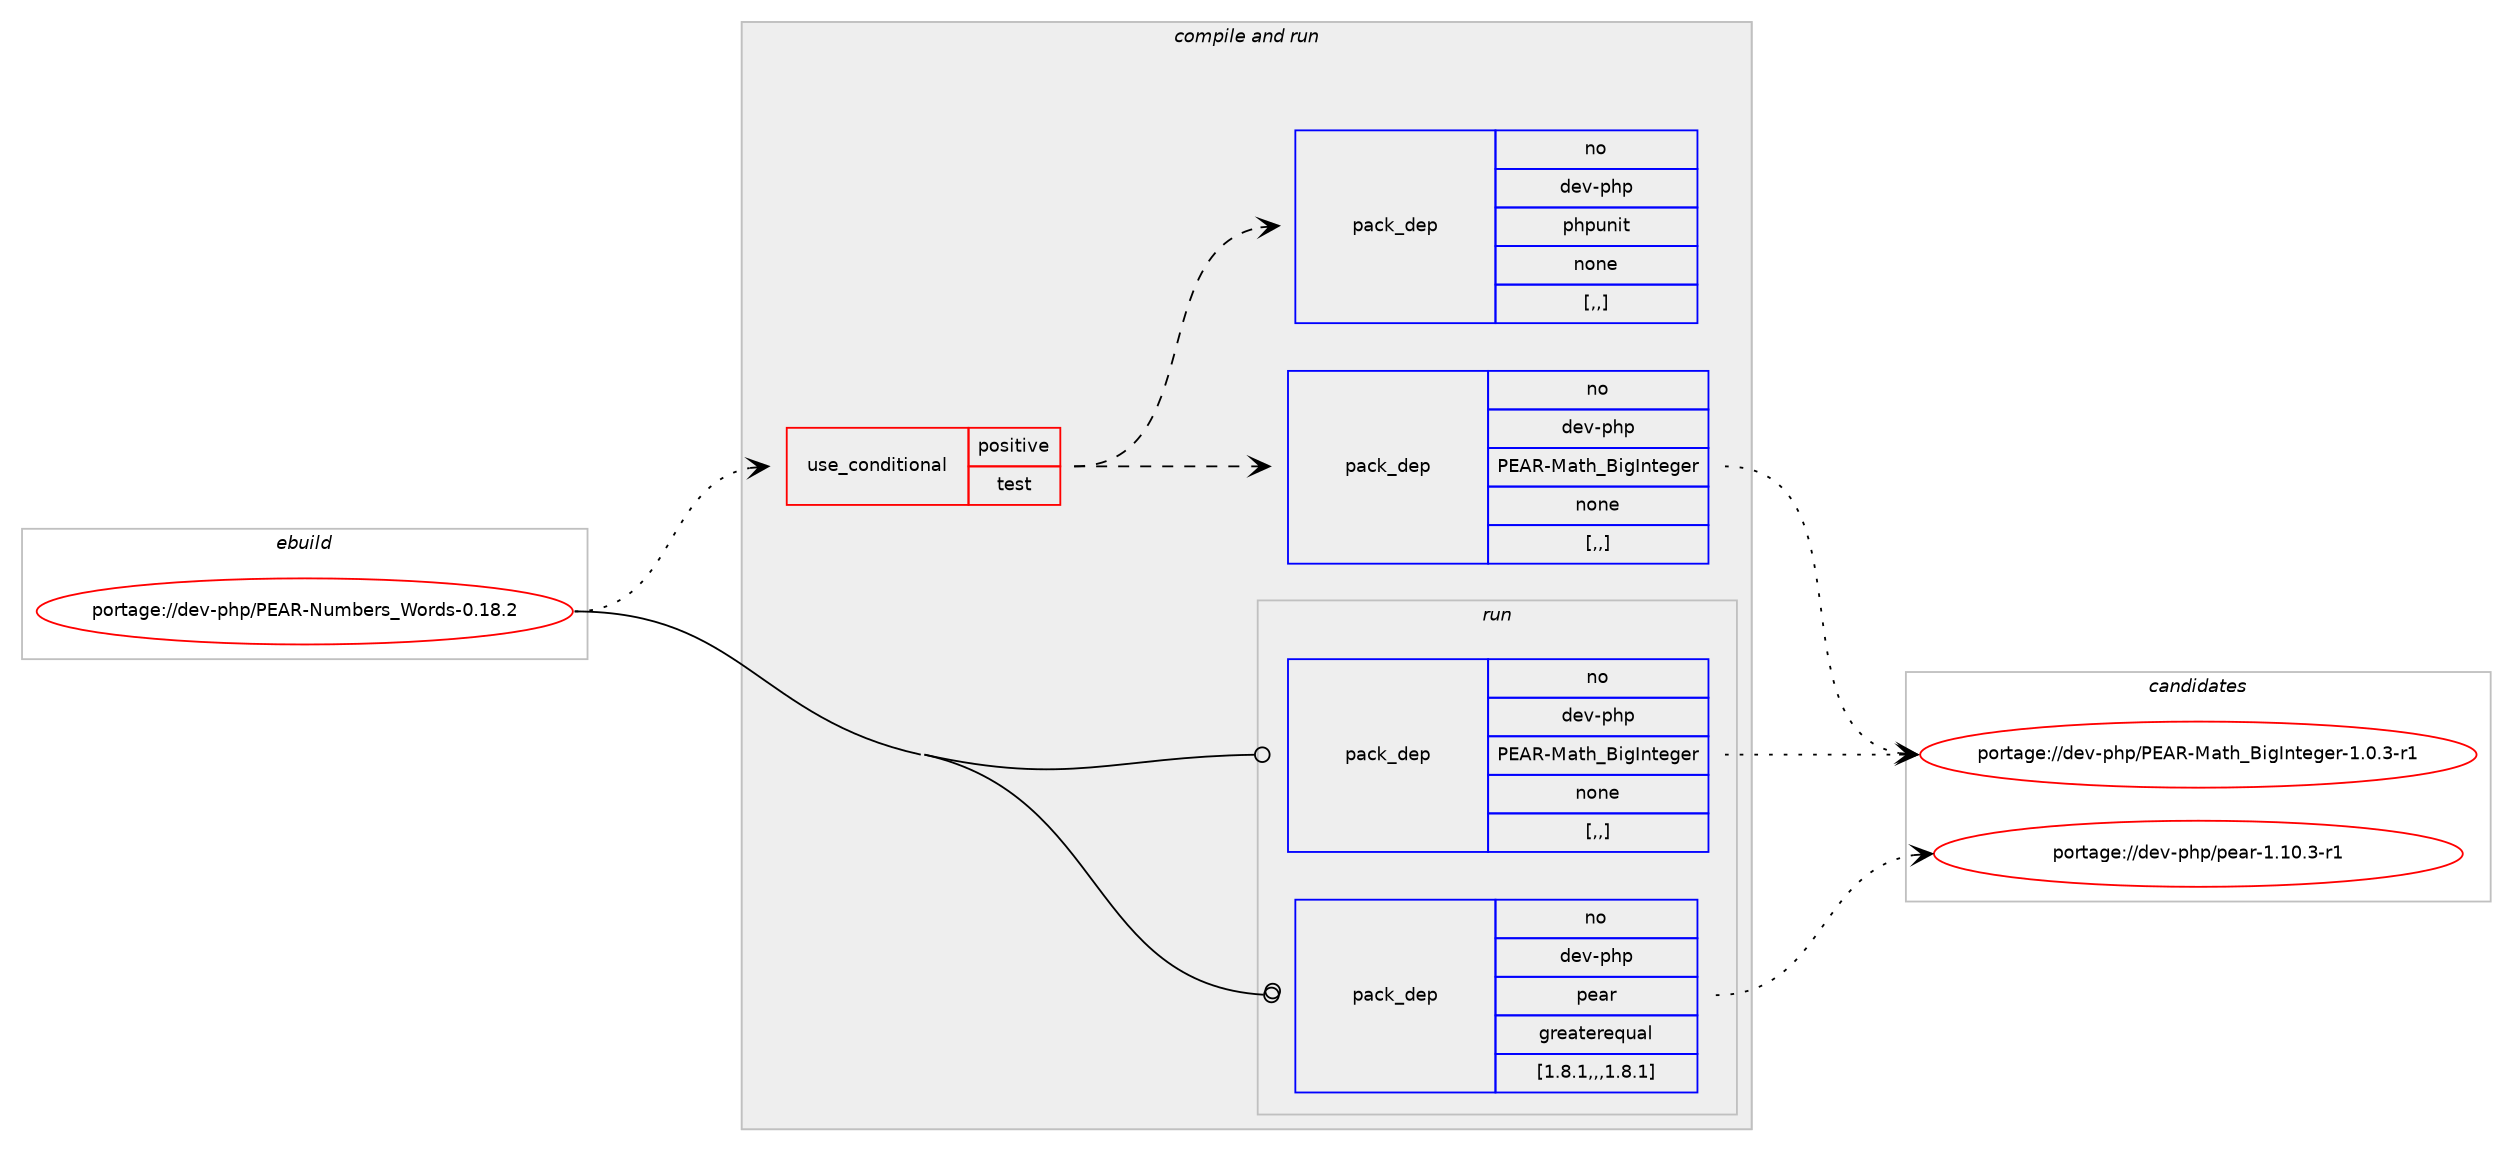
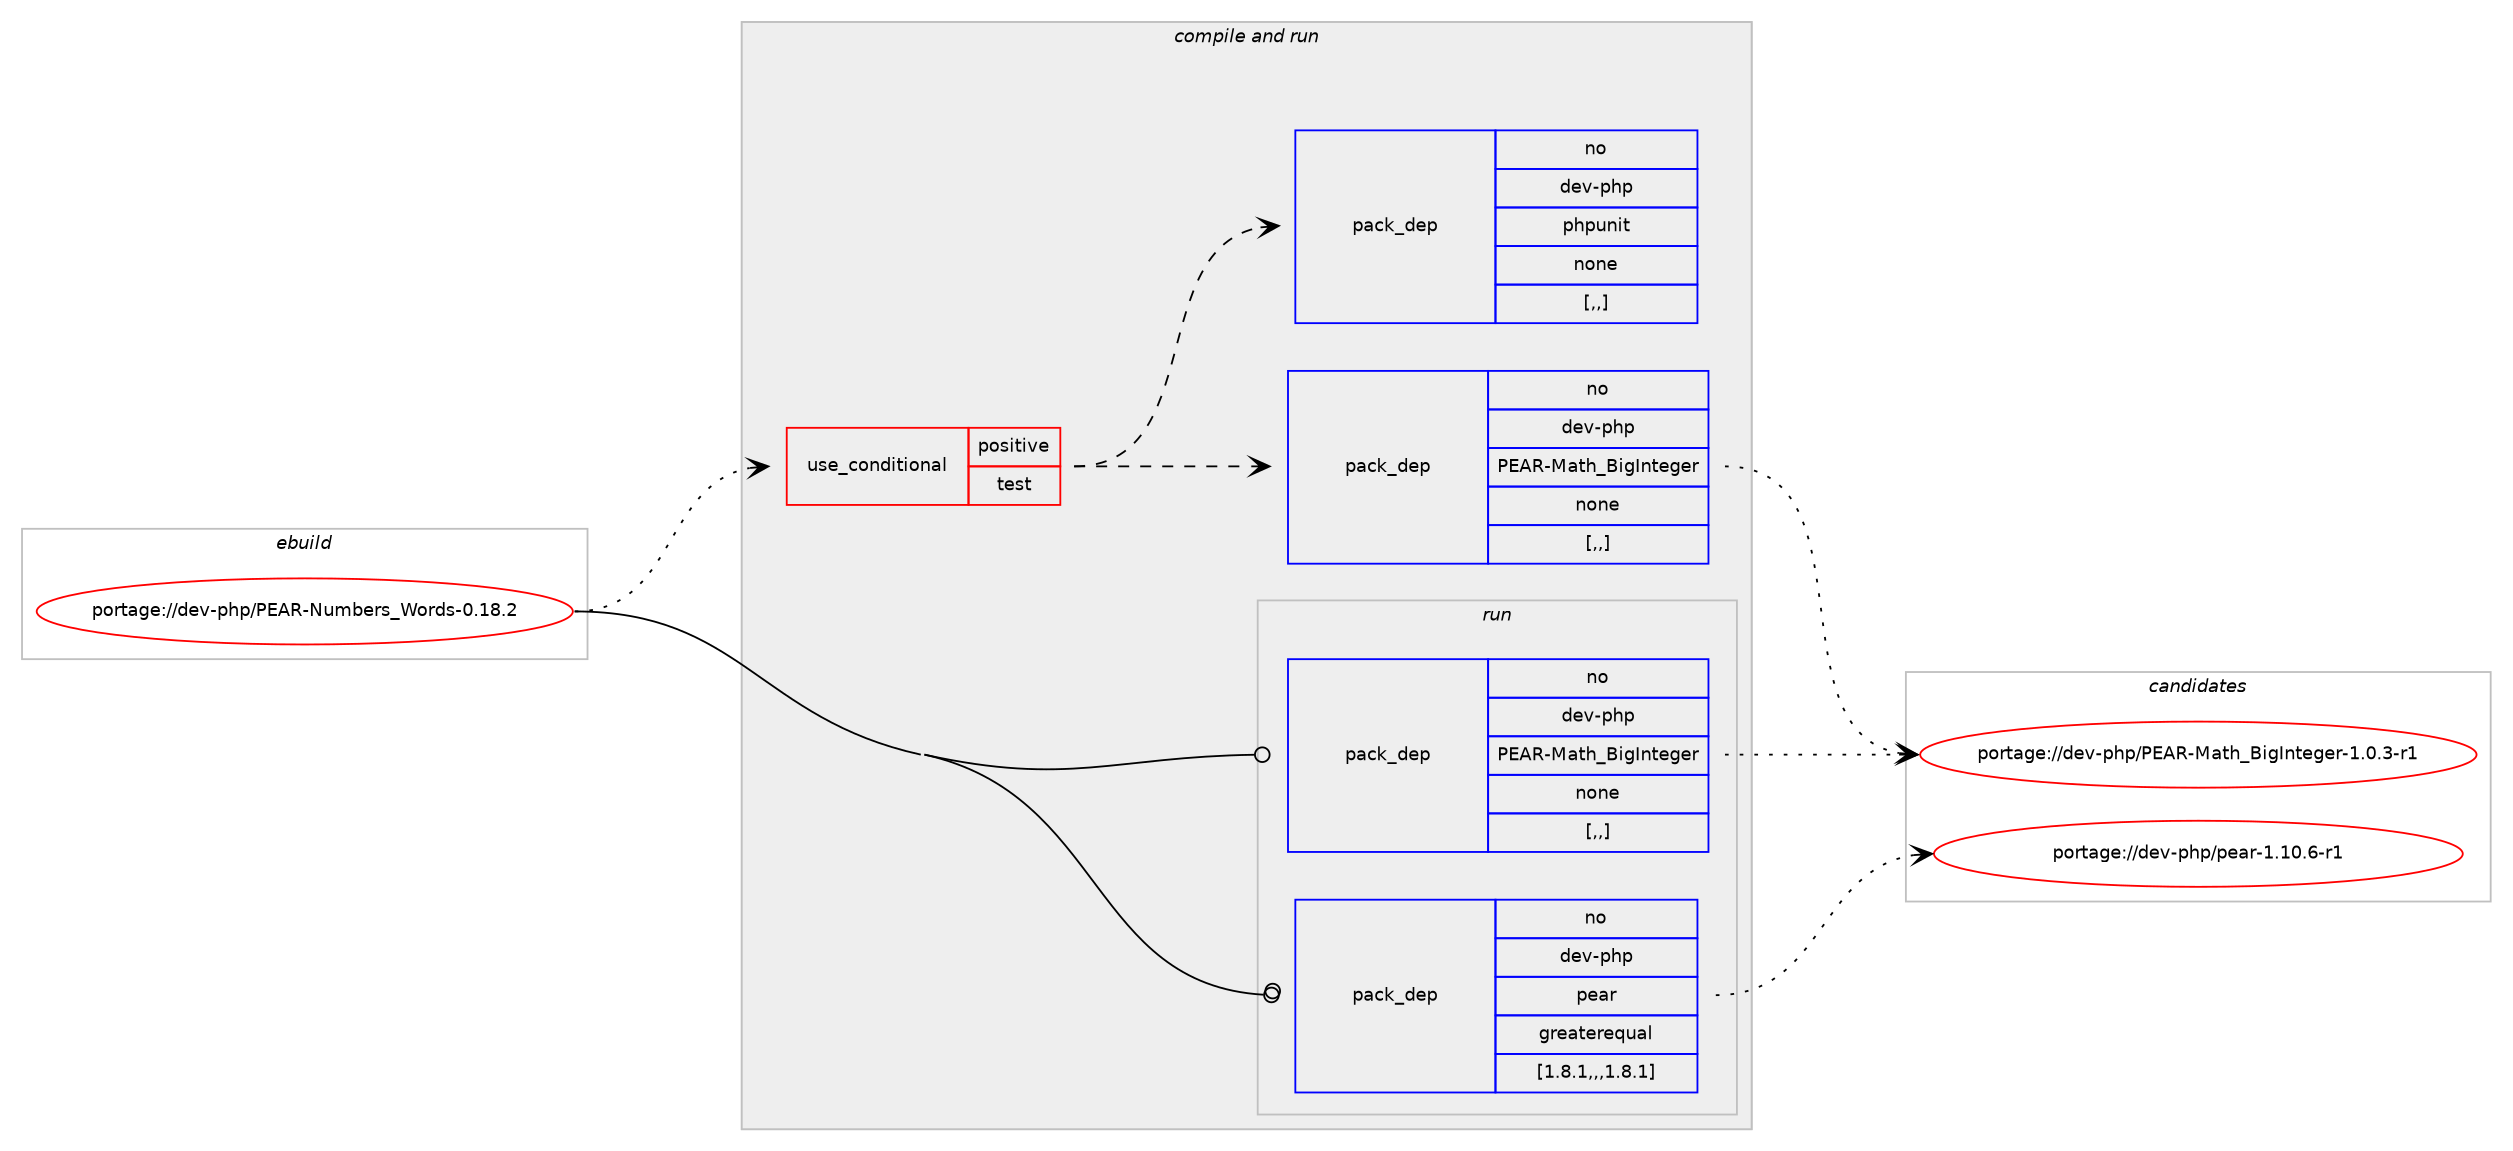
node "portage://dev-php/pear-1.10.3-r1": label "portage://dev-php/pear-1.10.3-r1" -> "portage://dev-php/pear-1.10.6-r1"
